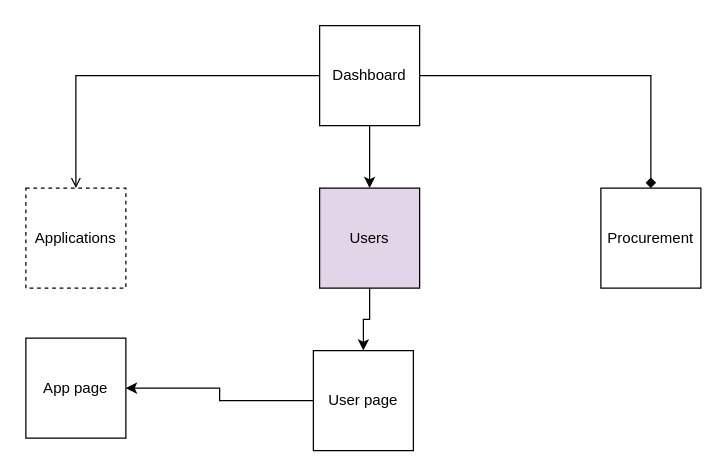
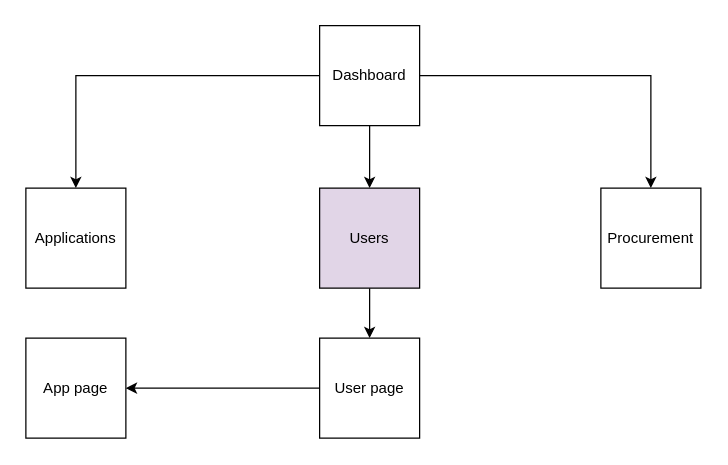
edge "Dashboard" -> "Procurement": arrowhead diamond -> classic
edge "Dashboard" -> "Applications": arrowhead open -> classic
node "Applications": style dashed -> solid
node "User page": moved (363, 401) -> (369, 388)
